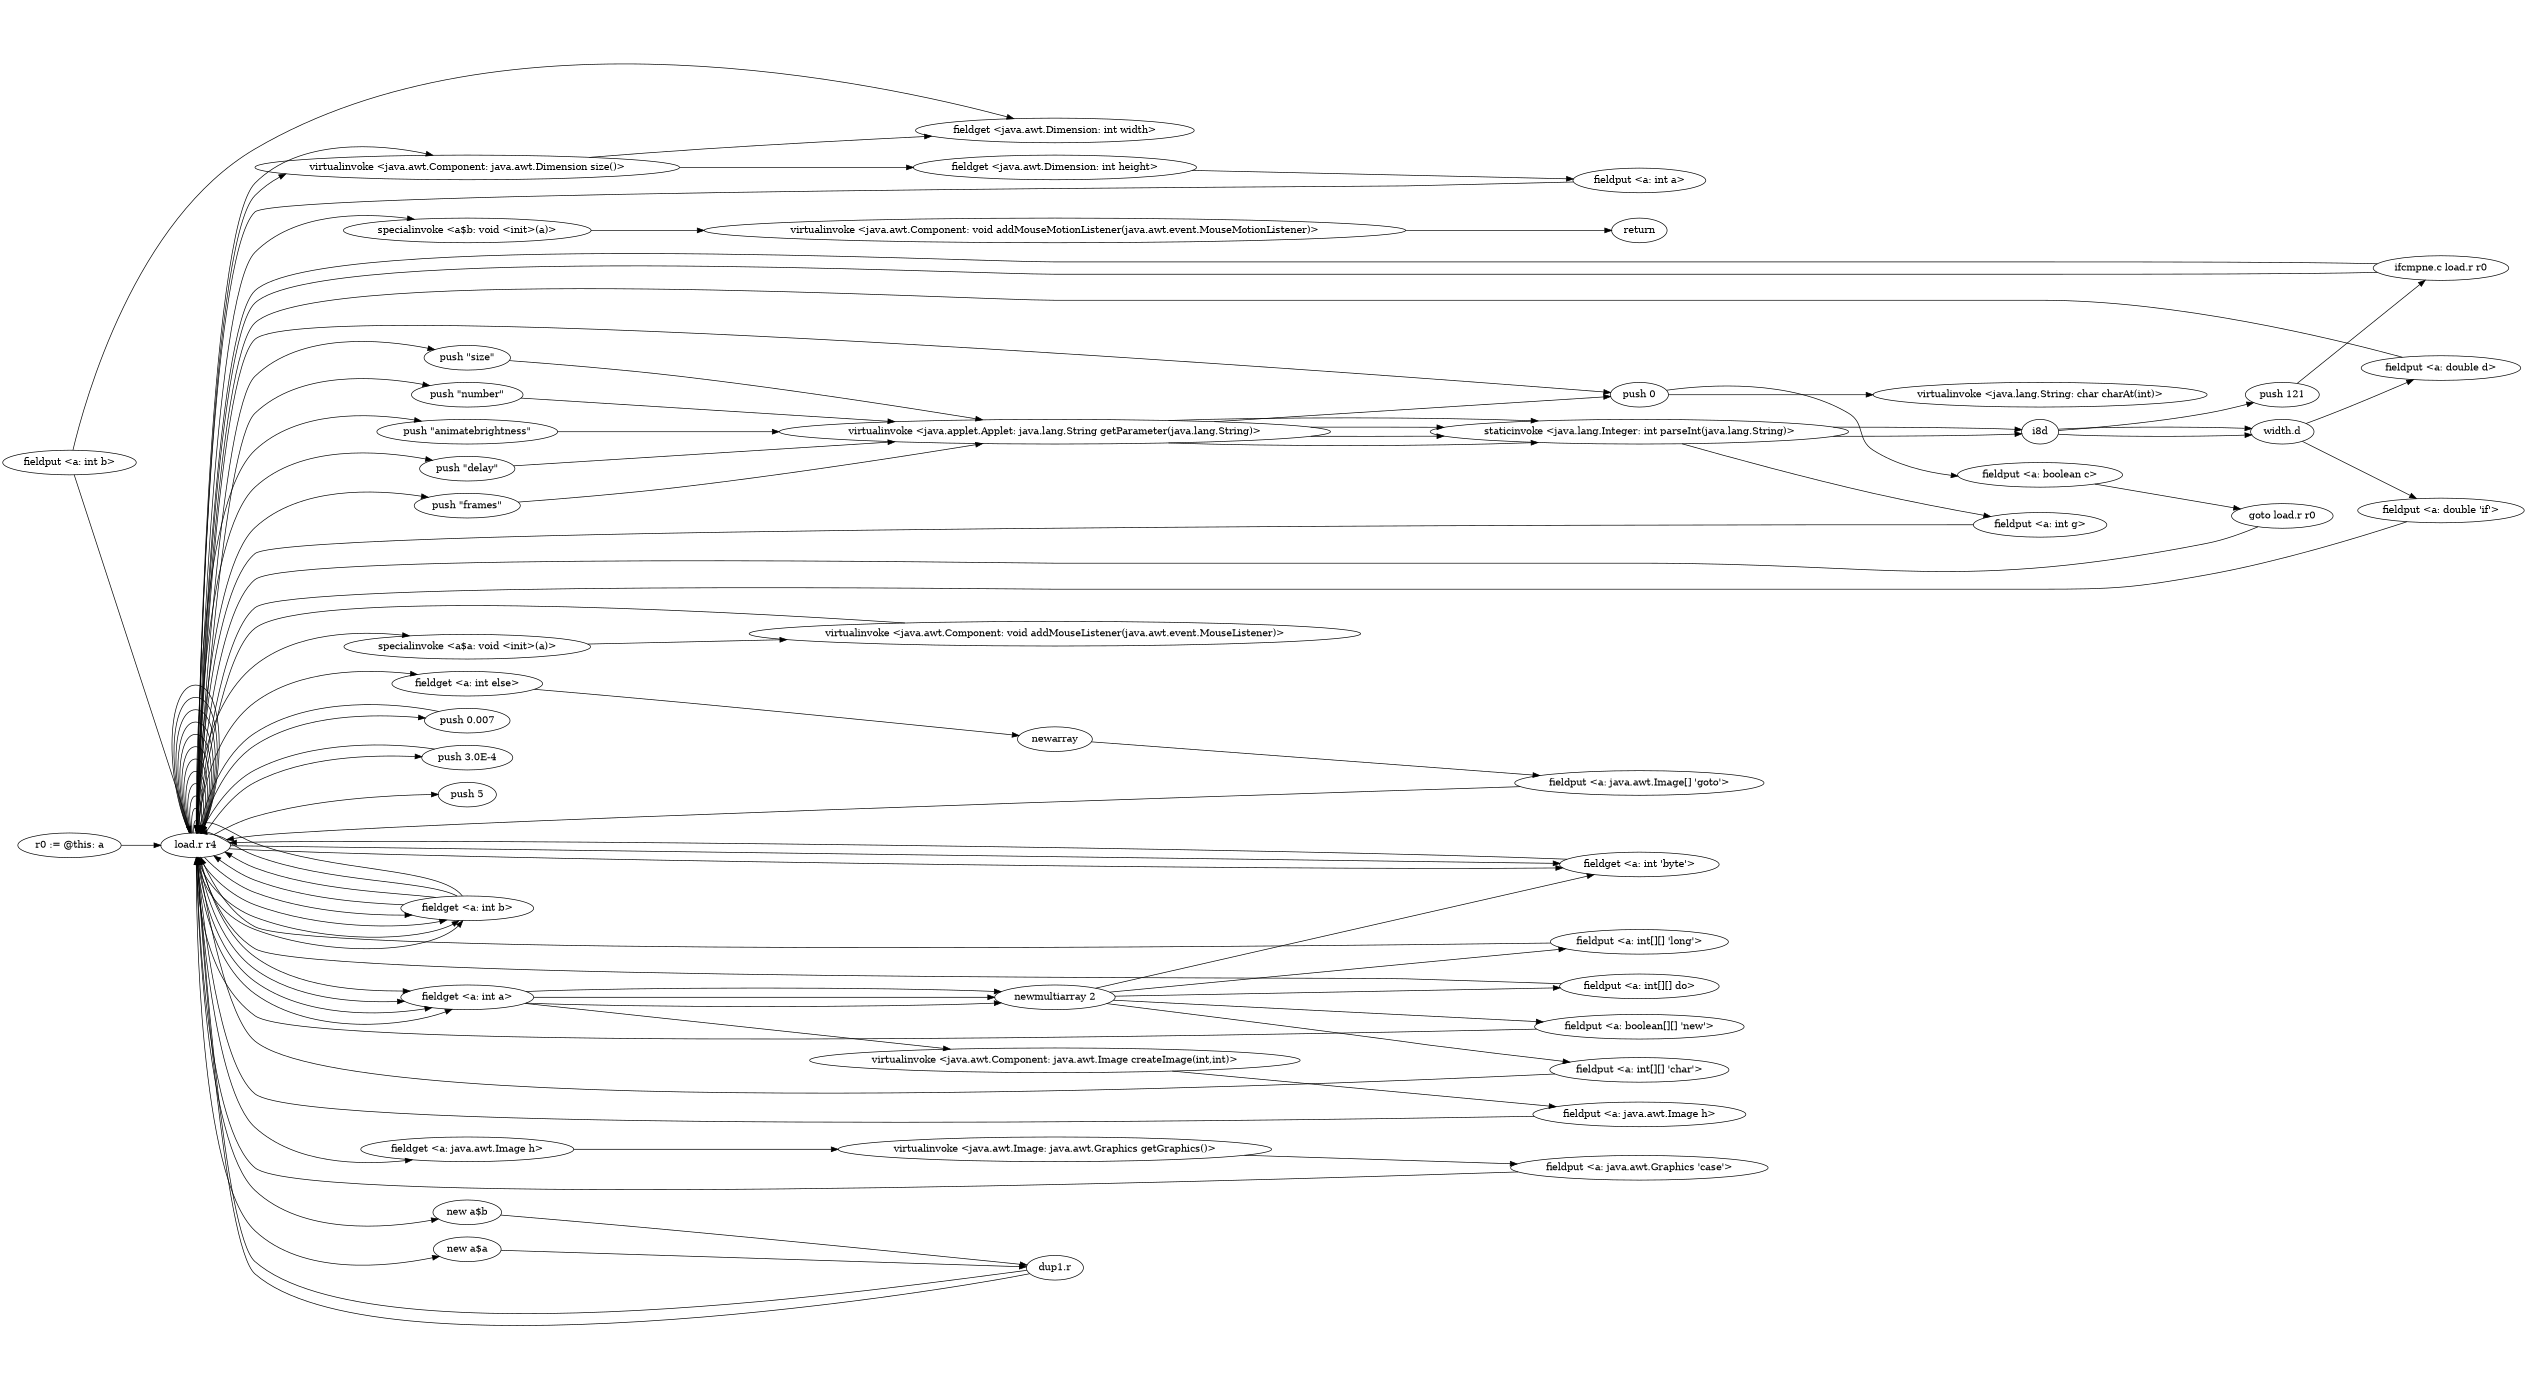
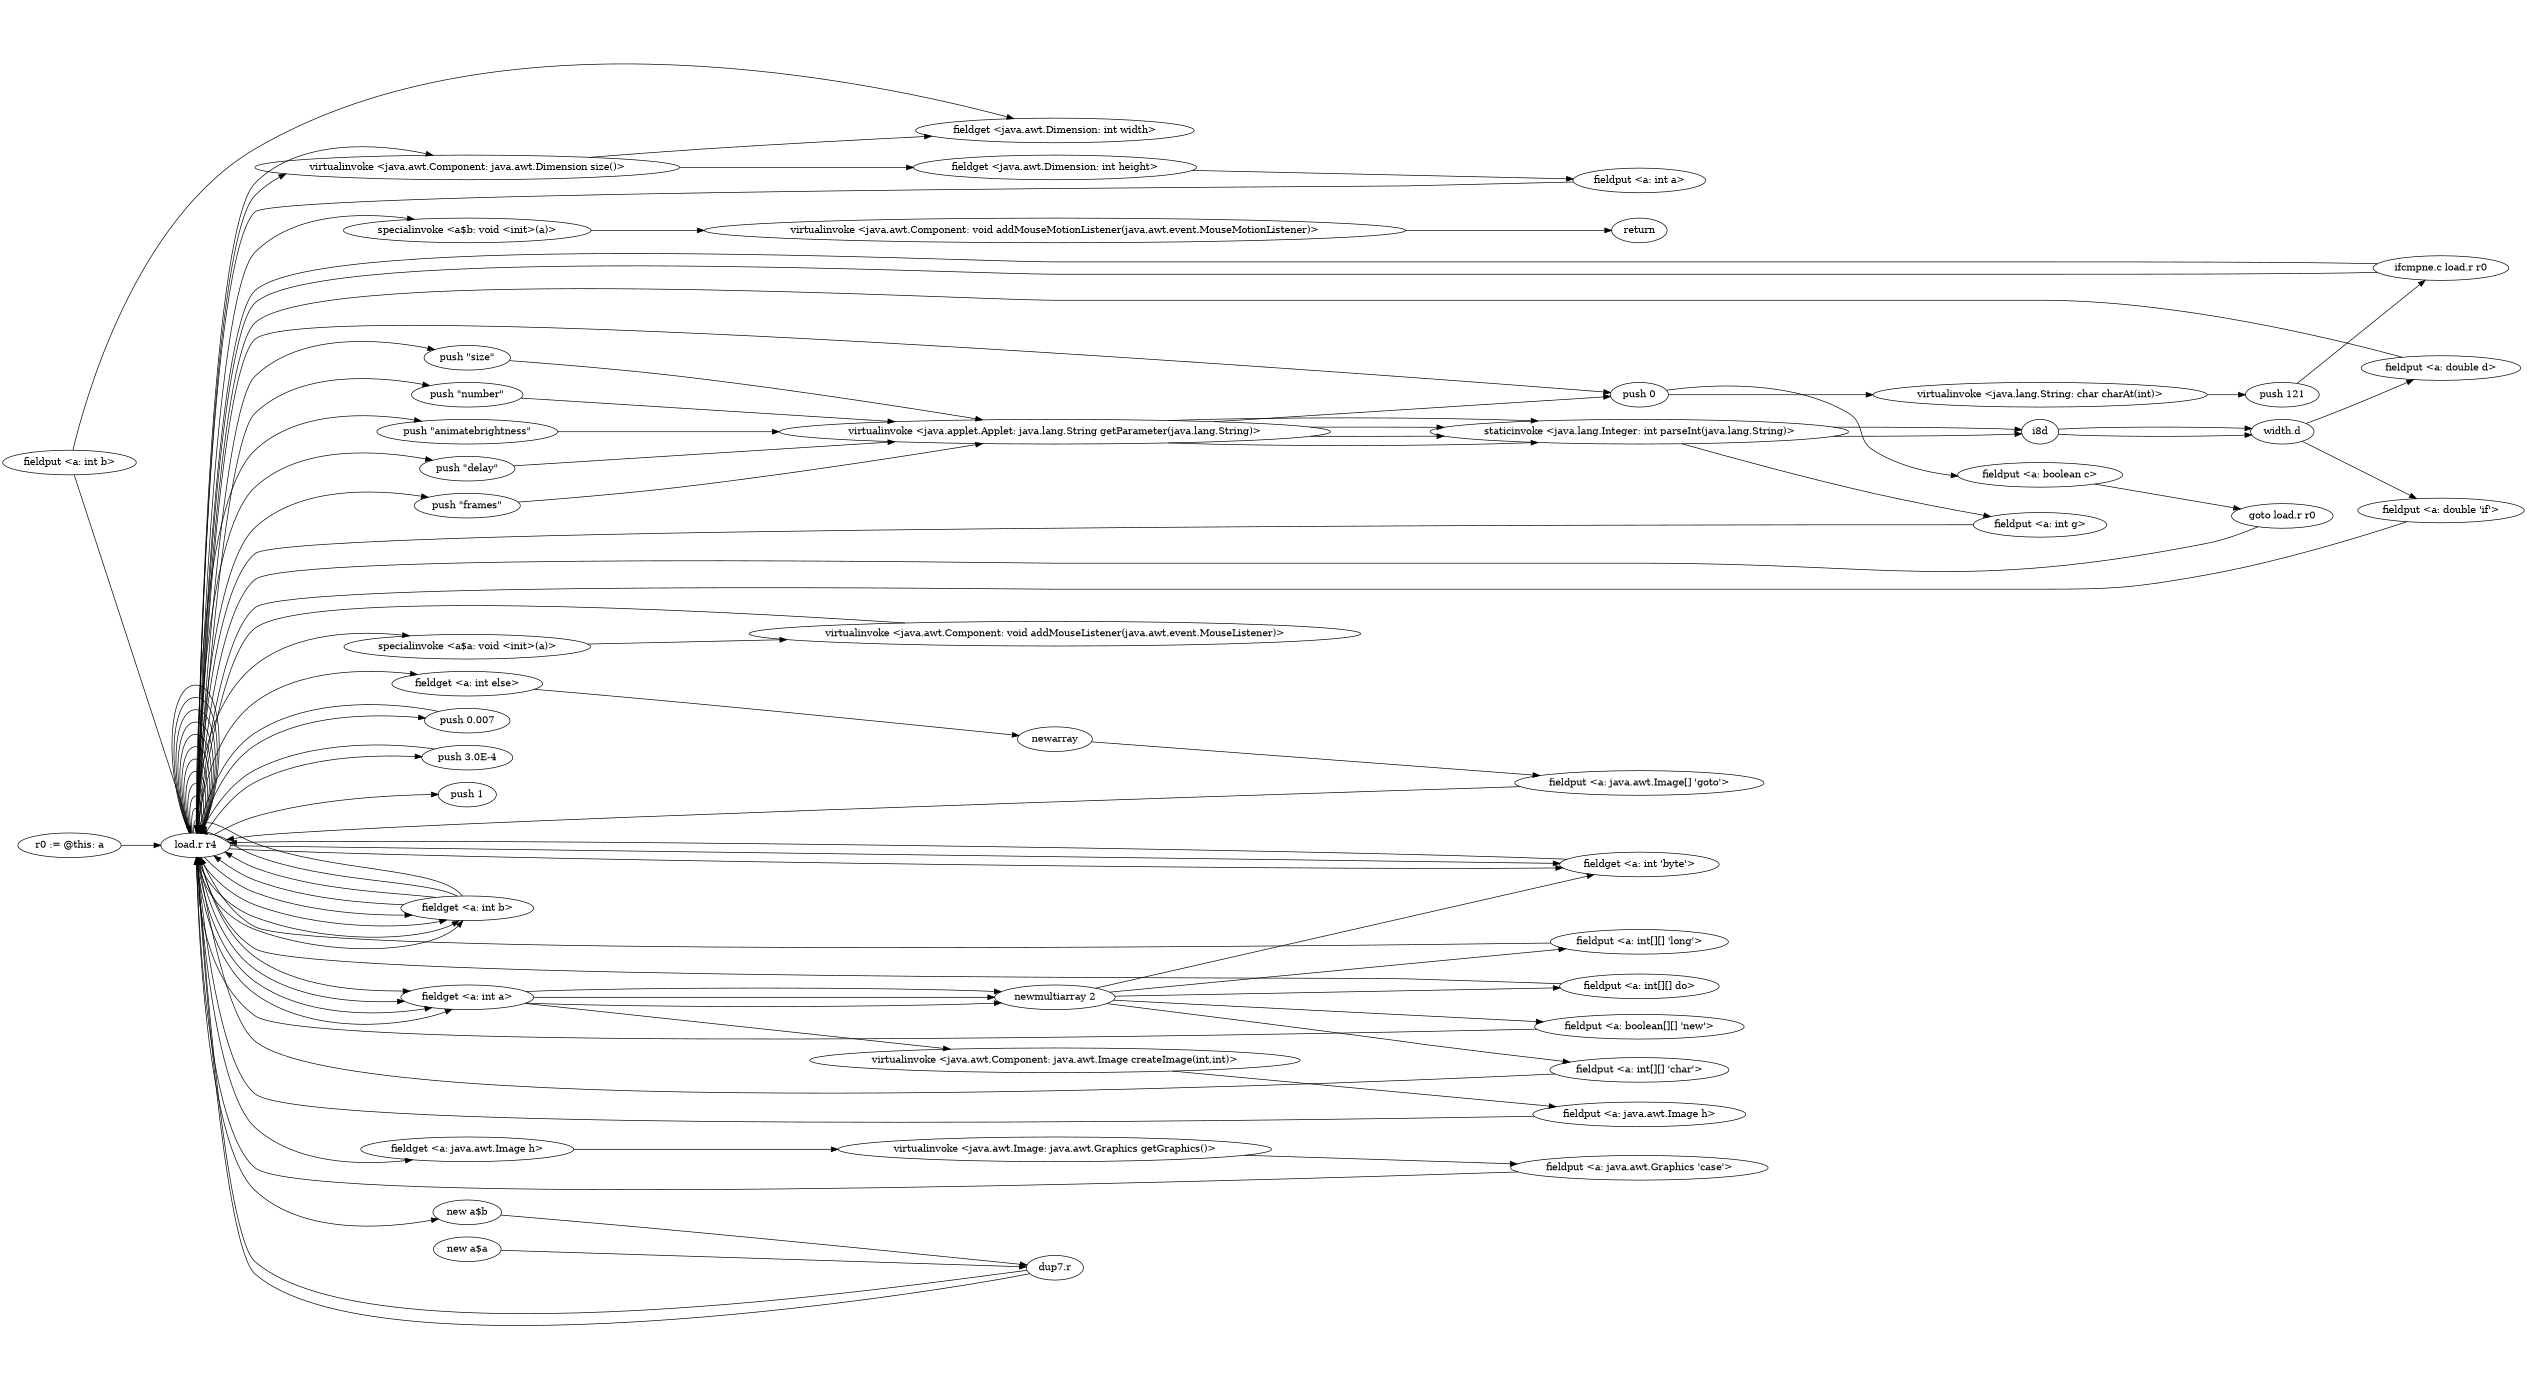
edge "i8d" -> "push 121": now "virtualinvoke <java.lang.String: char charAt(int)>" -> "push 121"
node "push 5": label "push 5" -> "push 1"
edge "load.r r4" -> "new a$a": removed
node "dup1.r": label "dup1.r" -> "dup7.r"
